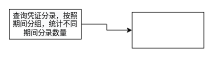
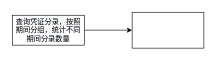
node "查询凭证分录，按照期间分组，统计不同期间分录数量": moved (45, 24) -> (48, 30)
